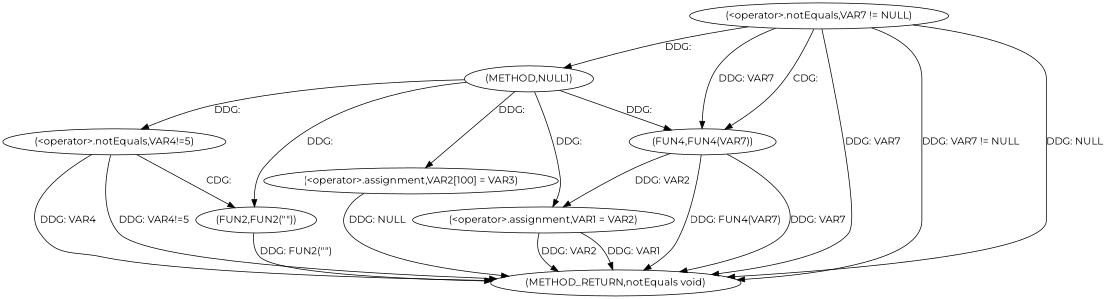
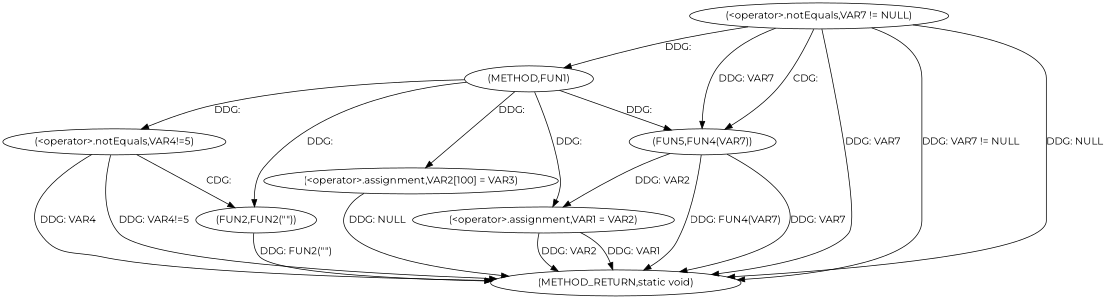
node "(METHOD,NULL1)": label "(METHOD,NULL1)" -> "(METHOD,FUN1)"
node "(FUN4,FUN4(VAR7))": label "(FUN4,FUN4(VAR7))" -> "(FUN5,FUN4(VAR7))"
node "(METHOD_RETURN,notEquals void)": label "(METHOD_RETURN,notEquals void)" -> "(METHOD_RETURN,static void)"
